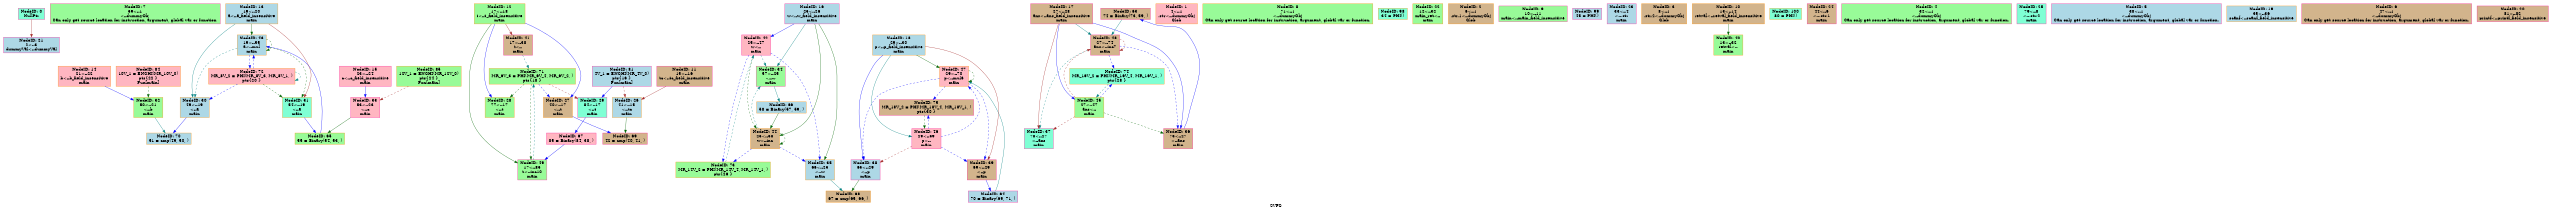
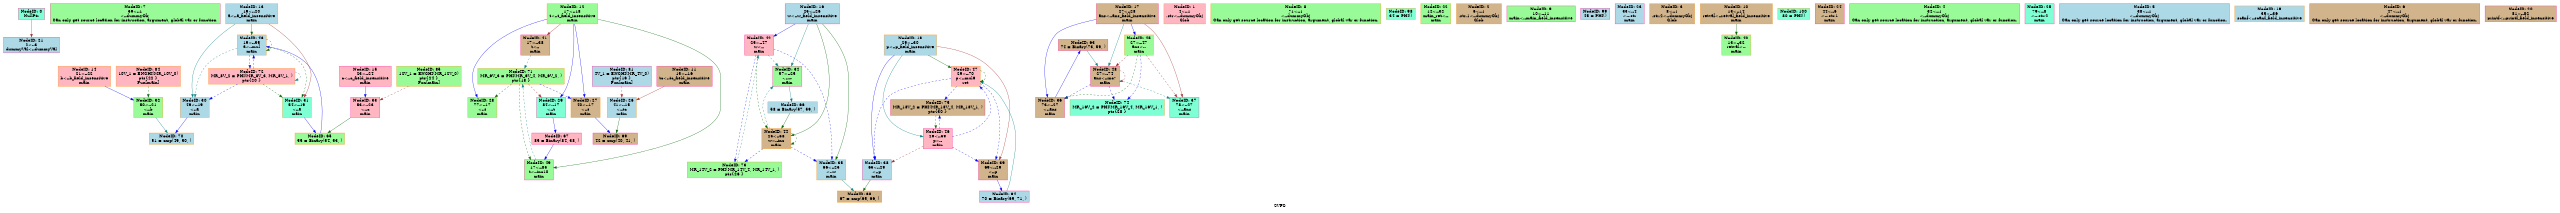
node "NodeID: 47": text "main" -> "ret"
edge "NodeID: 74" -> "NodeID: 45": removed
edge "NodeID: 81" -> "NodeID: 29": now "NodeID: 12" -> "NodeID: 29"
